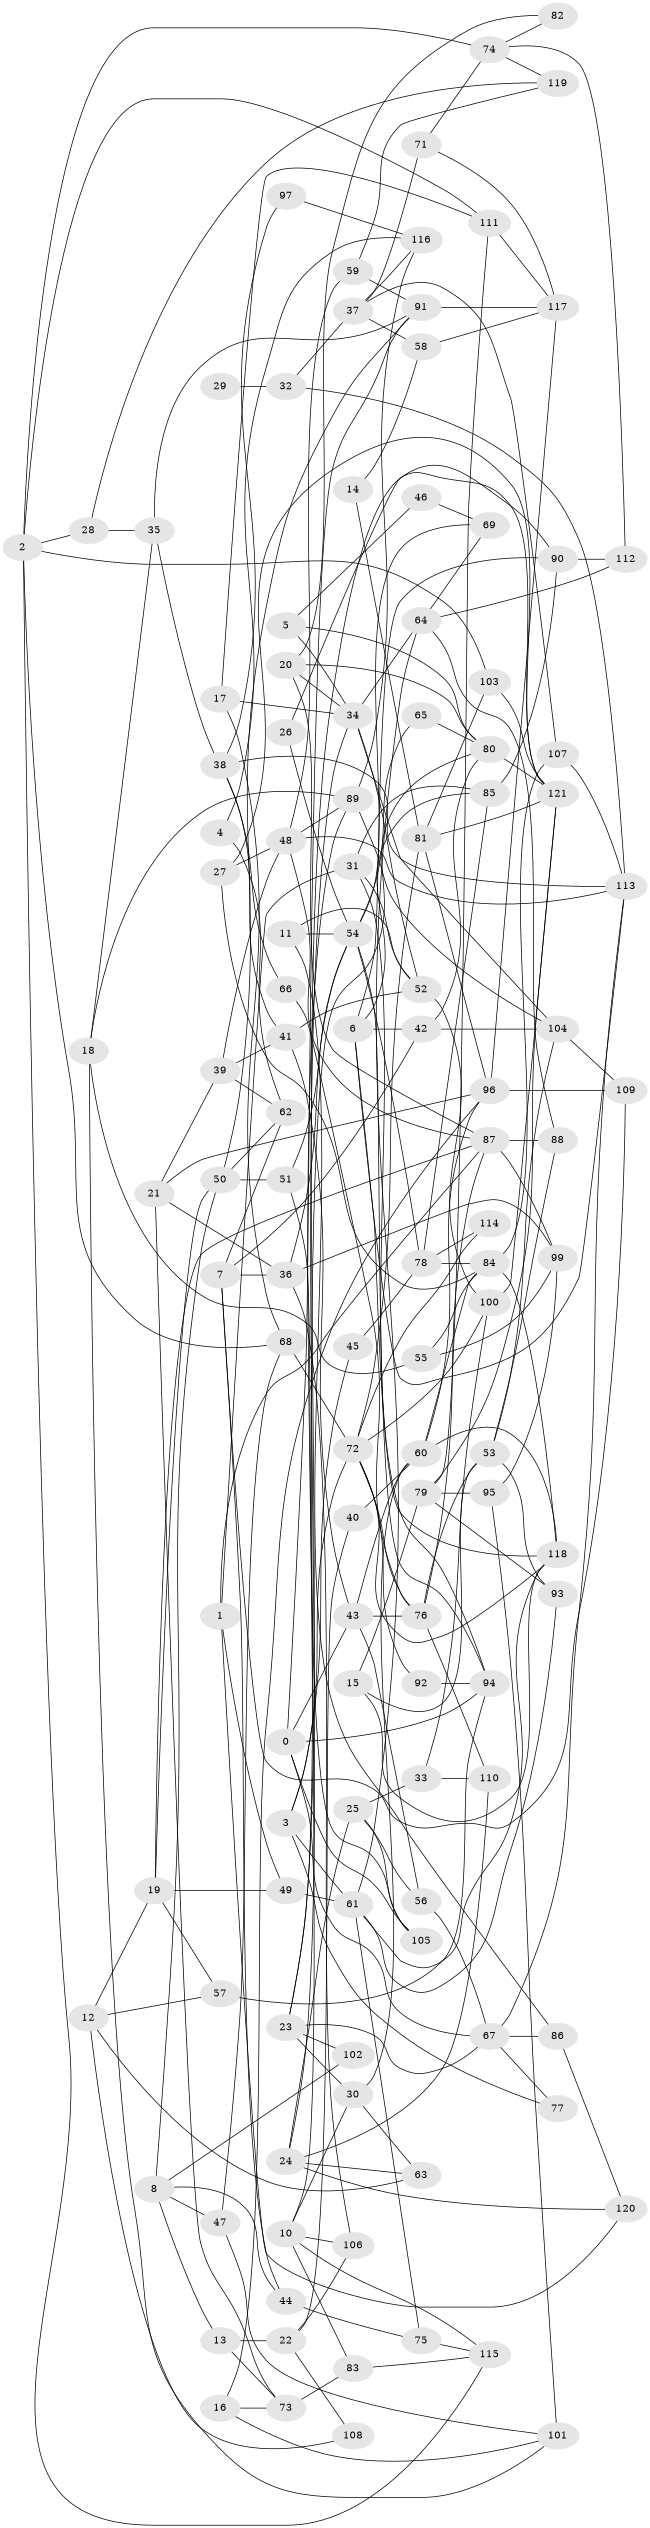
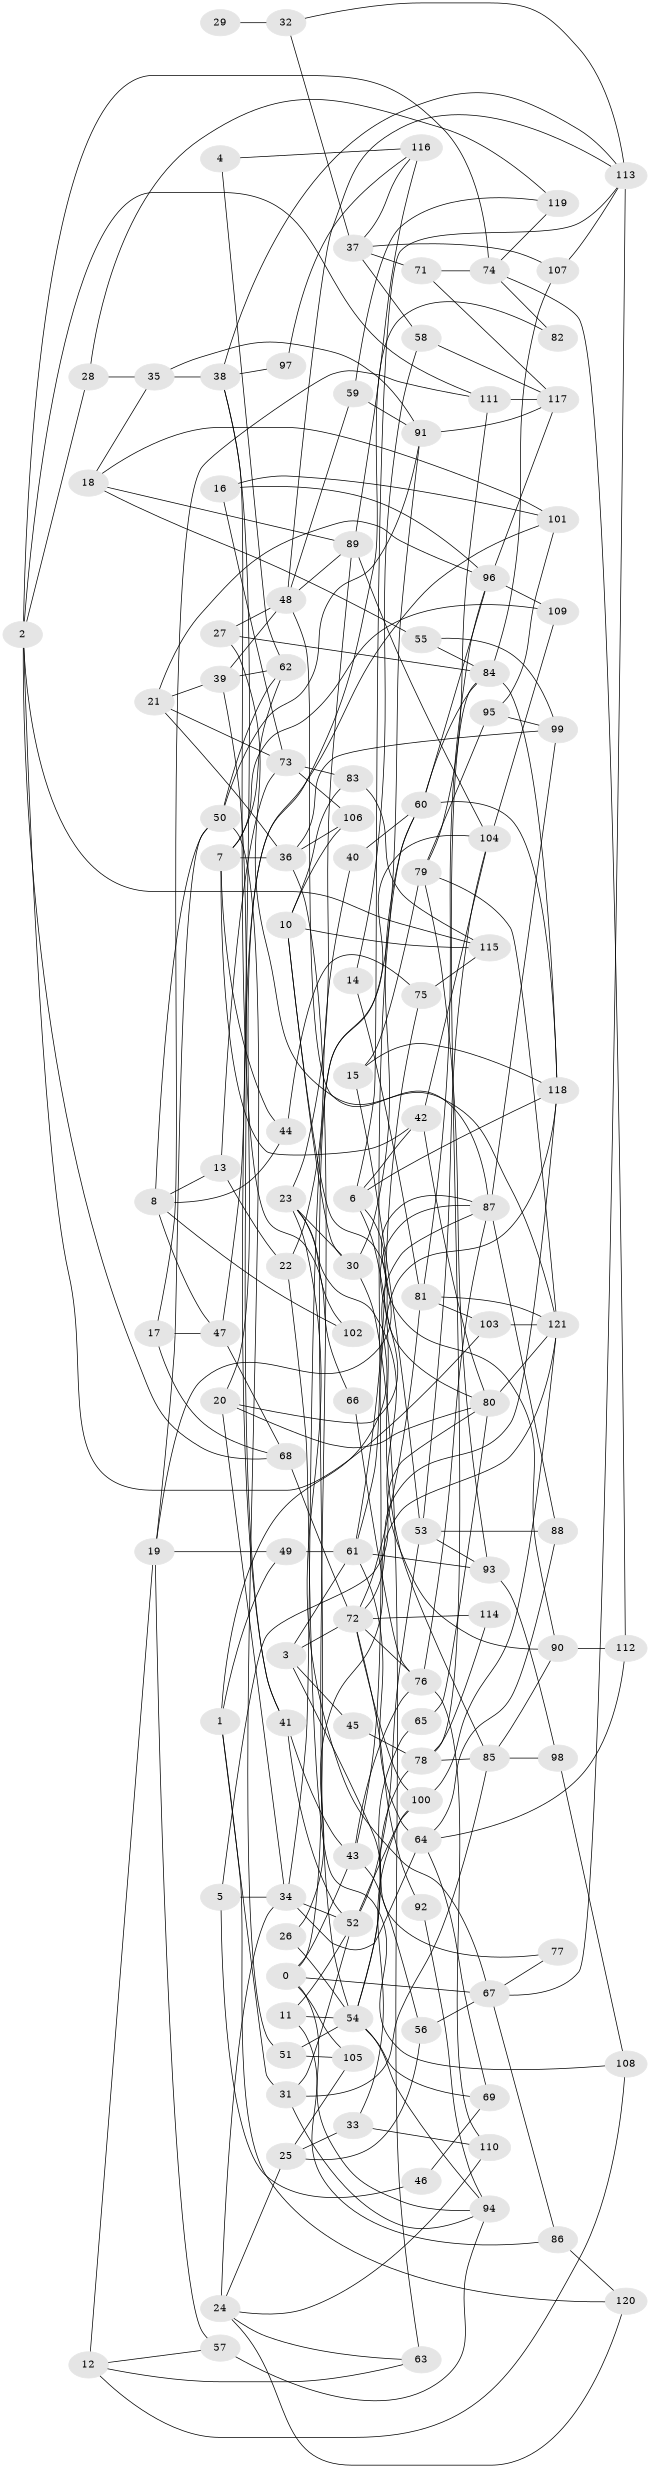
edge "17" -- "34": now "17" -- "47"
edge "53" -- "76": now "53" -- "52"
node "98": added
edge "106" -- "22": now "106" -- "73"
